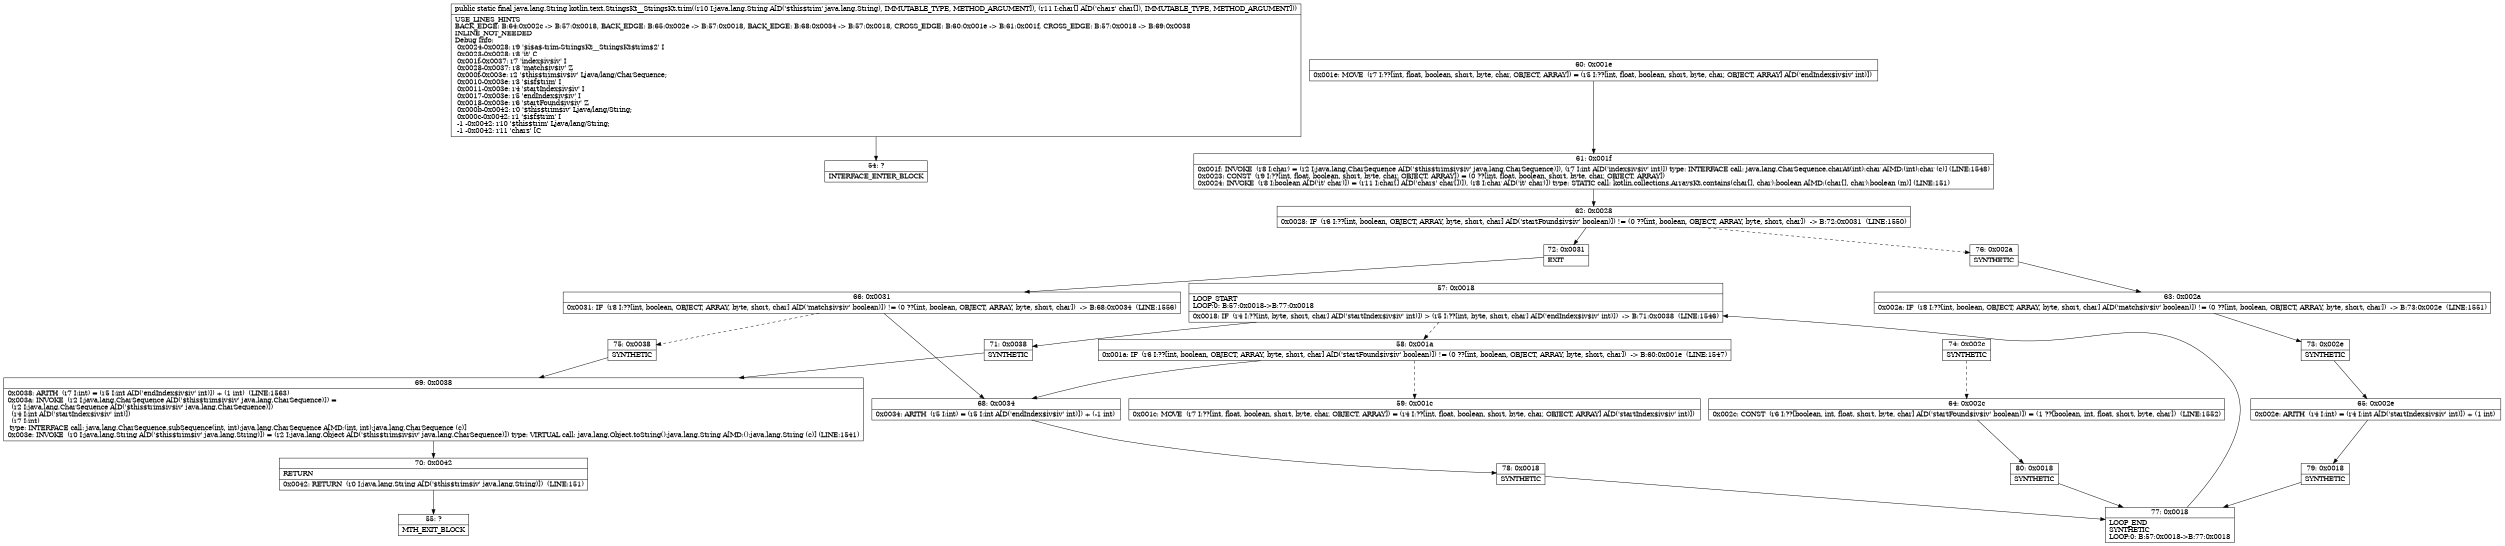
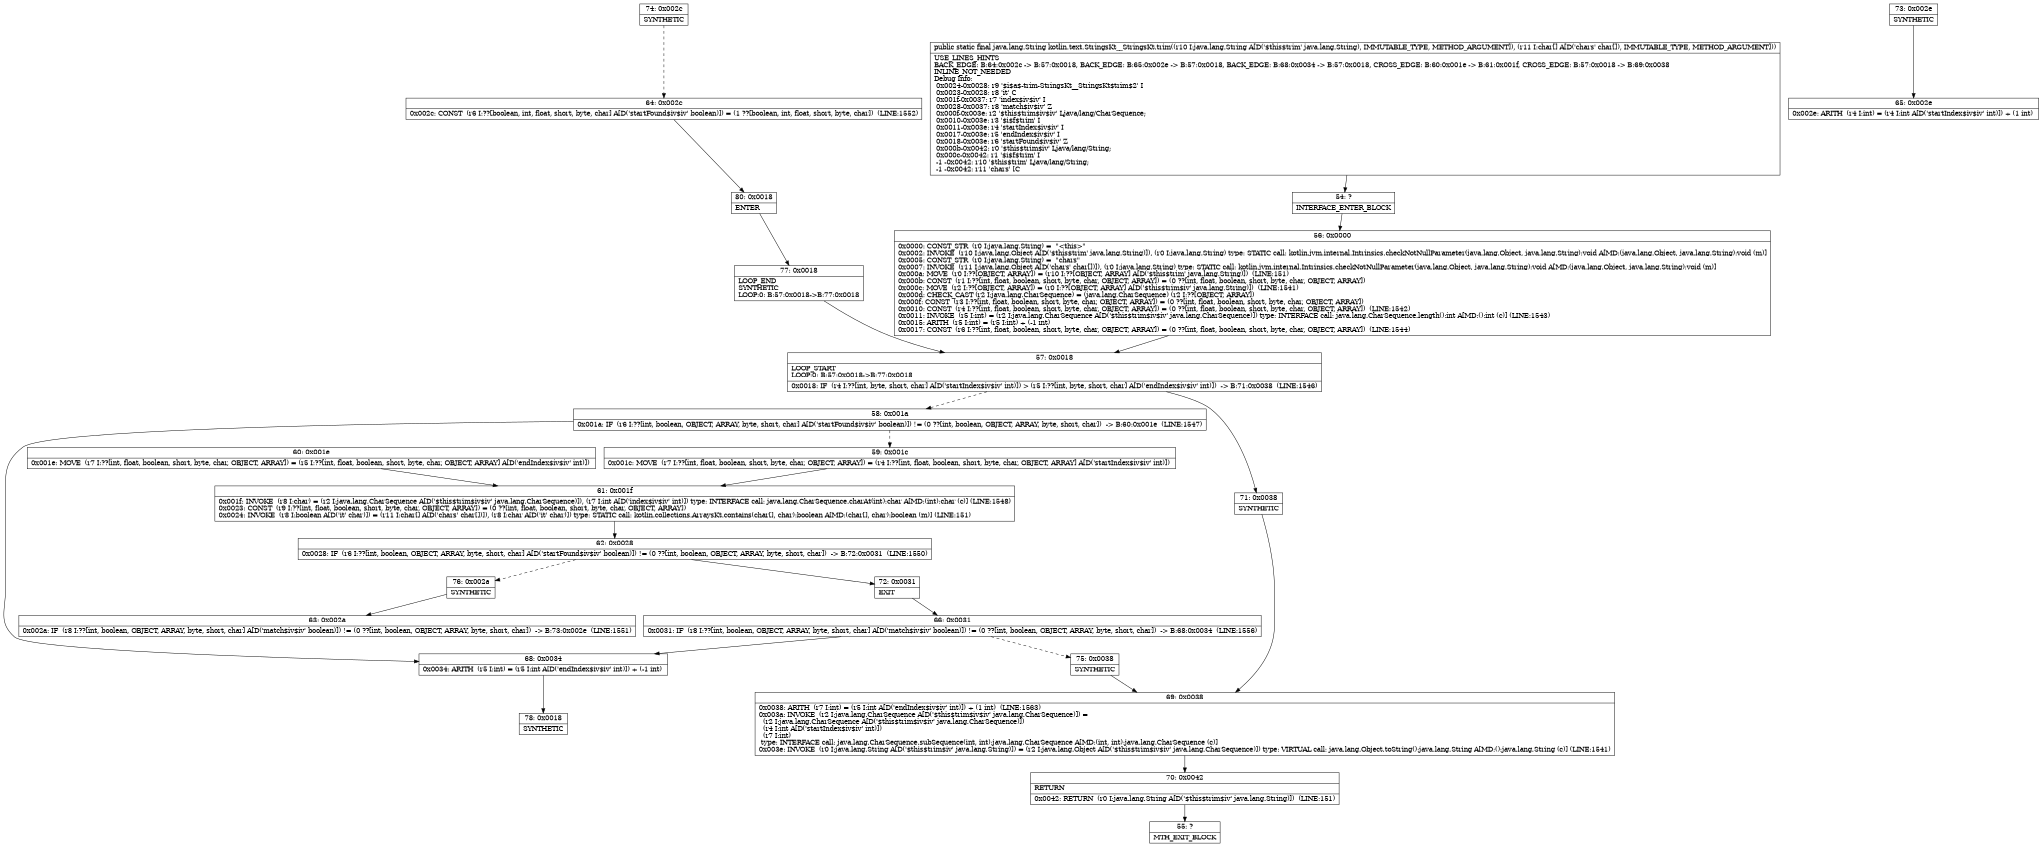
node "56: 0x0000": added
edge "63: 0x002a" -> "73: 0x002e": removed
node "79: 0x0018": removed
edge "59: 0x001c" -> "61: 0x001f": added
node "80: 0x0018": text "SYNTHETIC" -> "ENTER"
edge "78: 0x0018" -> "77: 0x0018": removed
